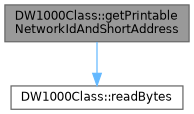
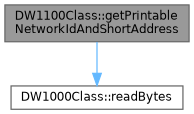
node "DW1000Class::getPrintable NetworkIdAndShortAddress": label "DW1000Class::getPrintable NetworkIdAndShortAddress" -> "DW1100Class::getPrintable NetworkIdAndShortAddress"
